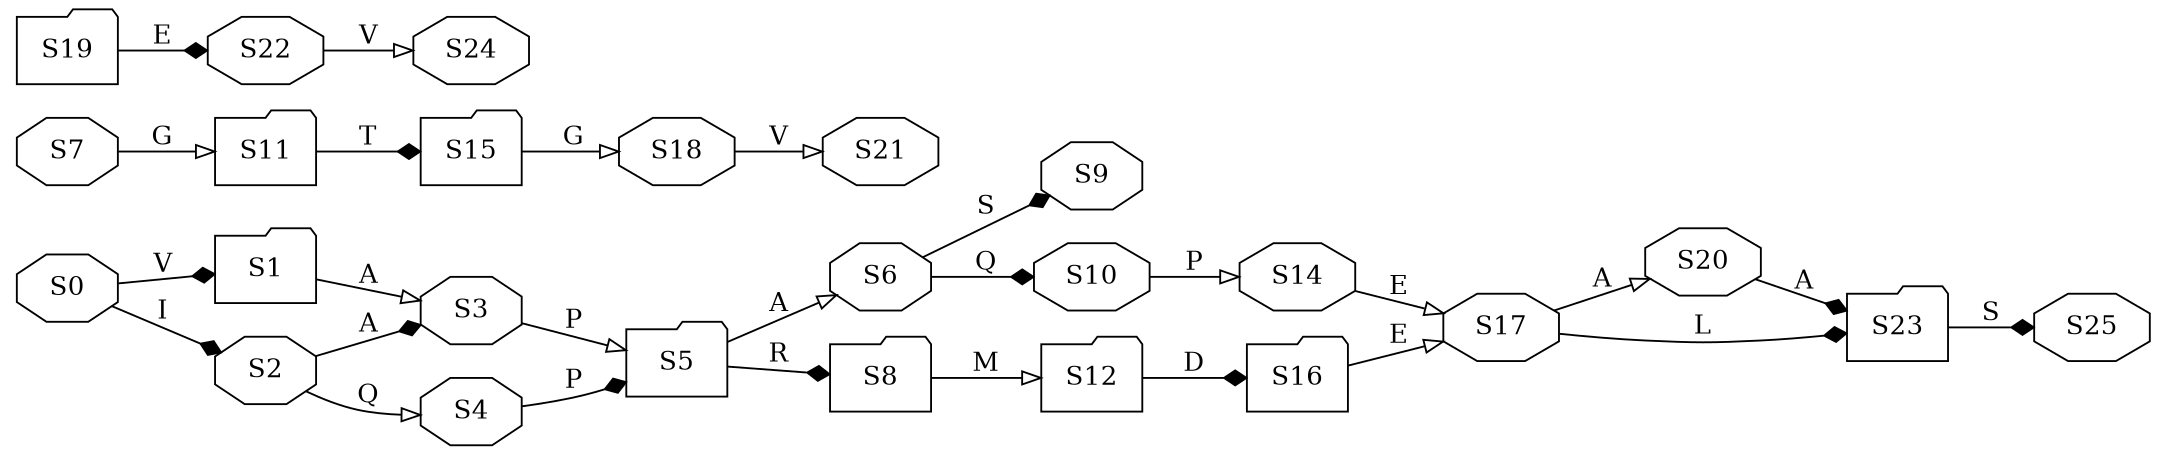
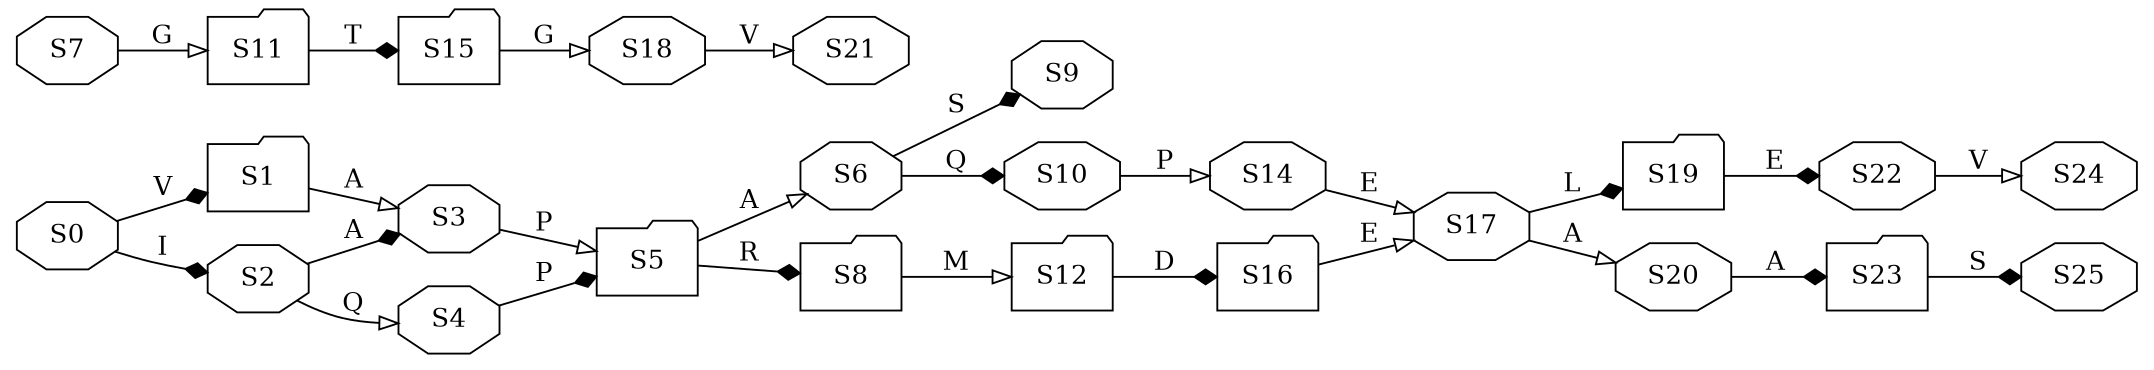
edge "S17" -> "S23": now "S17" -> "S19"
